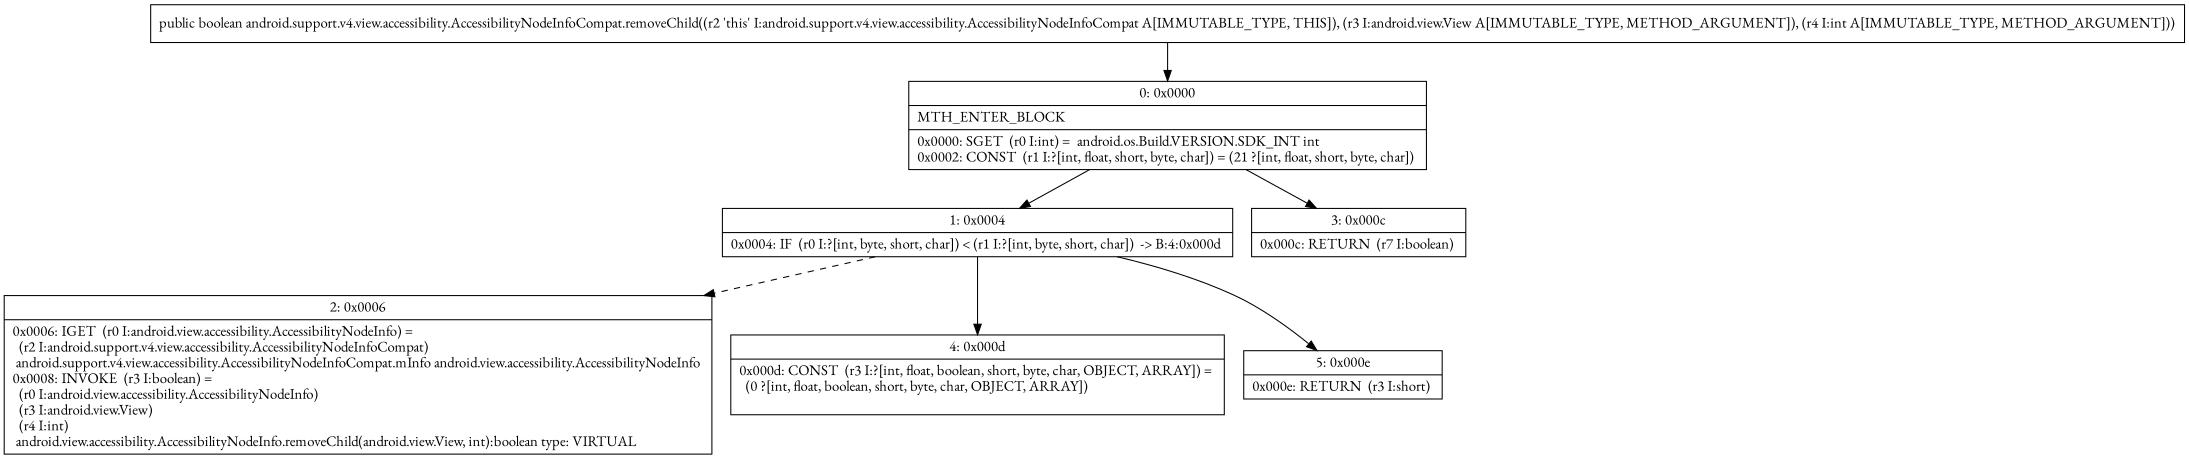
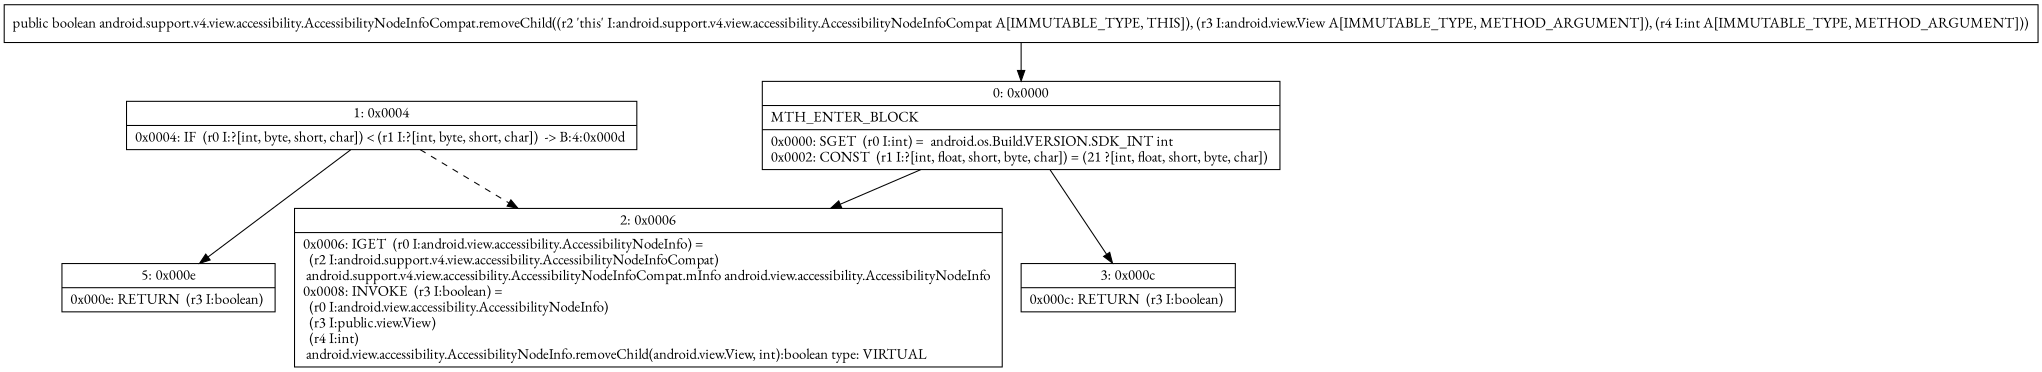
edge "0: 0x0000" -> "1: 0x0004": now "0: 0x0000" -> "2: 0x0006"
node "3: 0x000c": text "0x000c: RETURN  (r7 I:boolean)" -> "0x000c: RETURN  (r3 I:boolean)"
node "4: 0x000d": removed
node "5: 0x000e": text "0x000e: RETURN  (r3 I:short)" -> "0x000e: RETURN  (r3 I:boolean)"
node "2: 0x0006": text "(r3 I:android.view.View)" -> "(r3 I:public.view.View)"
